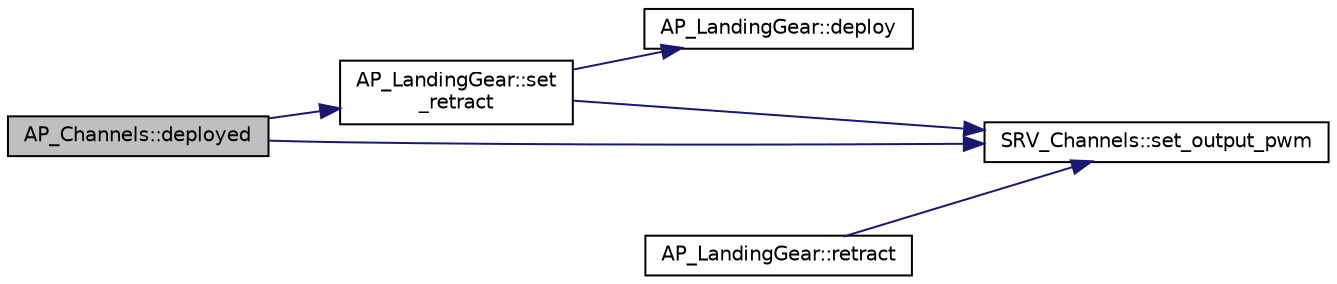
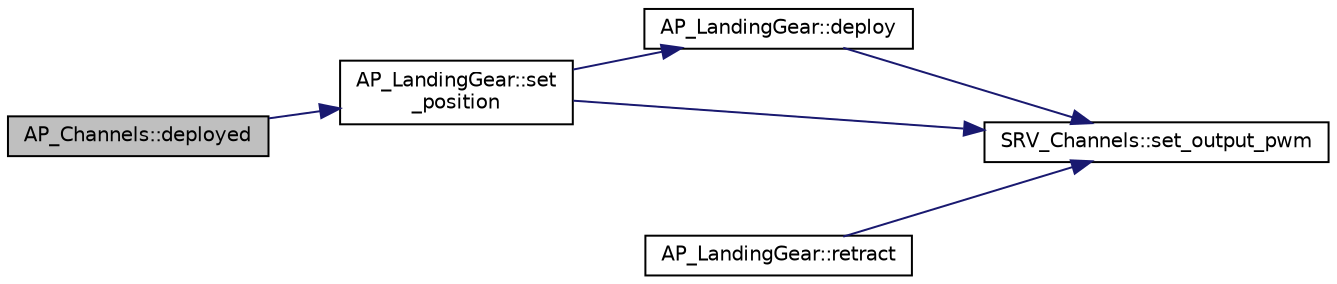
node "AP_LandingGear::set _retract": label "AP_LandingGear::set _retract" -> "AP_LandingGear::set _position"
edge "AP_Channels::deployed" -> "SRV_Channels::set_output_pwm": now "AP_LandingGear::deploy" -> "SRV_Channels::set_output_pwm"
